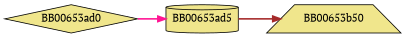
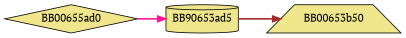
node "BB00653ad0": label "BB00653ad0" -> "BB00655ad0"
node "BB00653ad5": label "BB00653ad5" -> "BB90653ad5"
